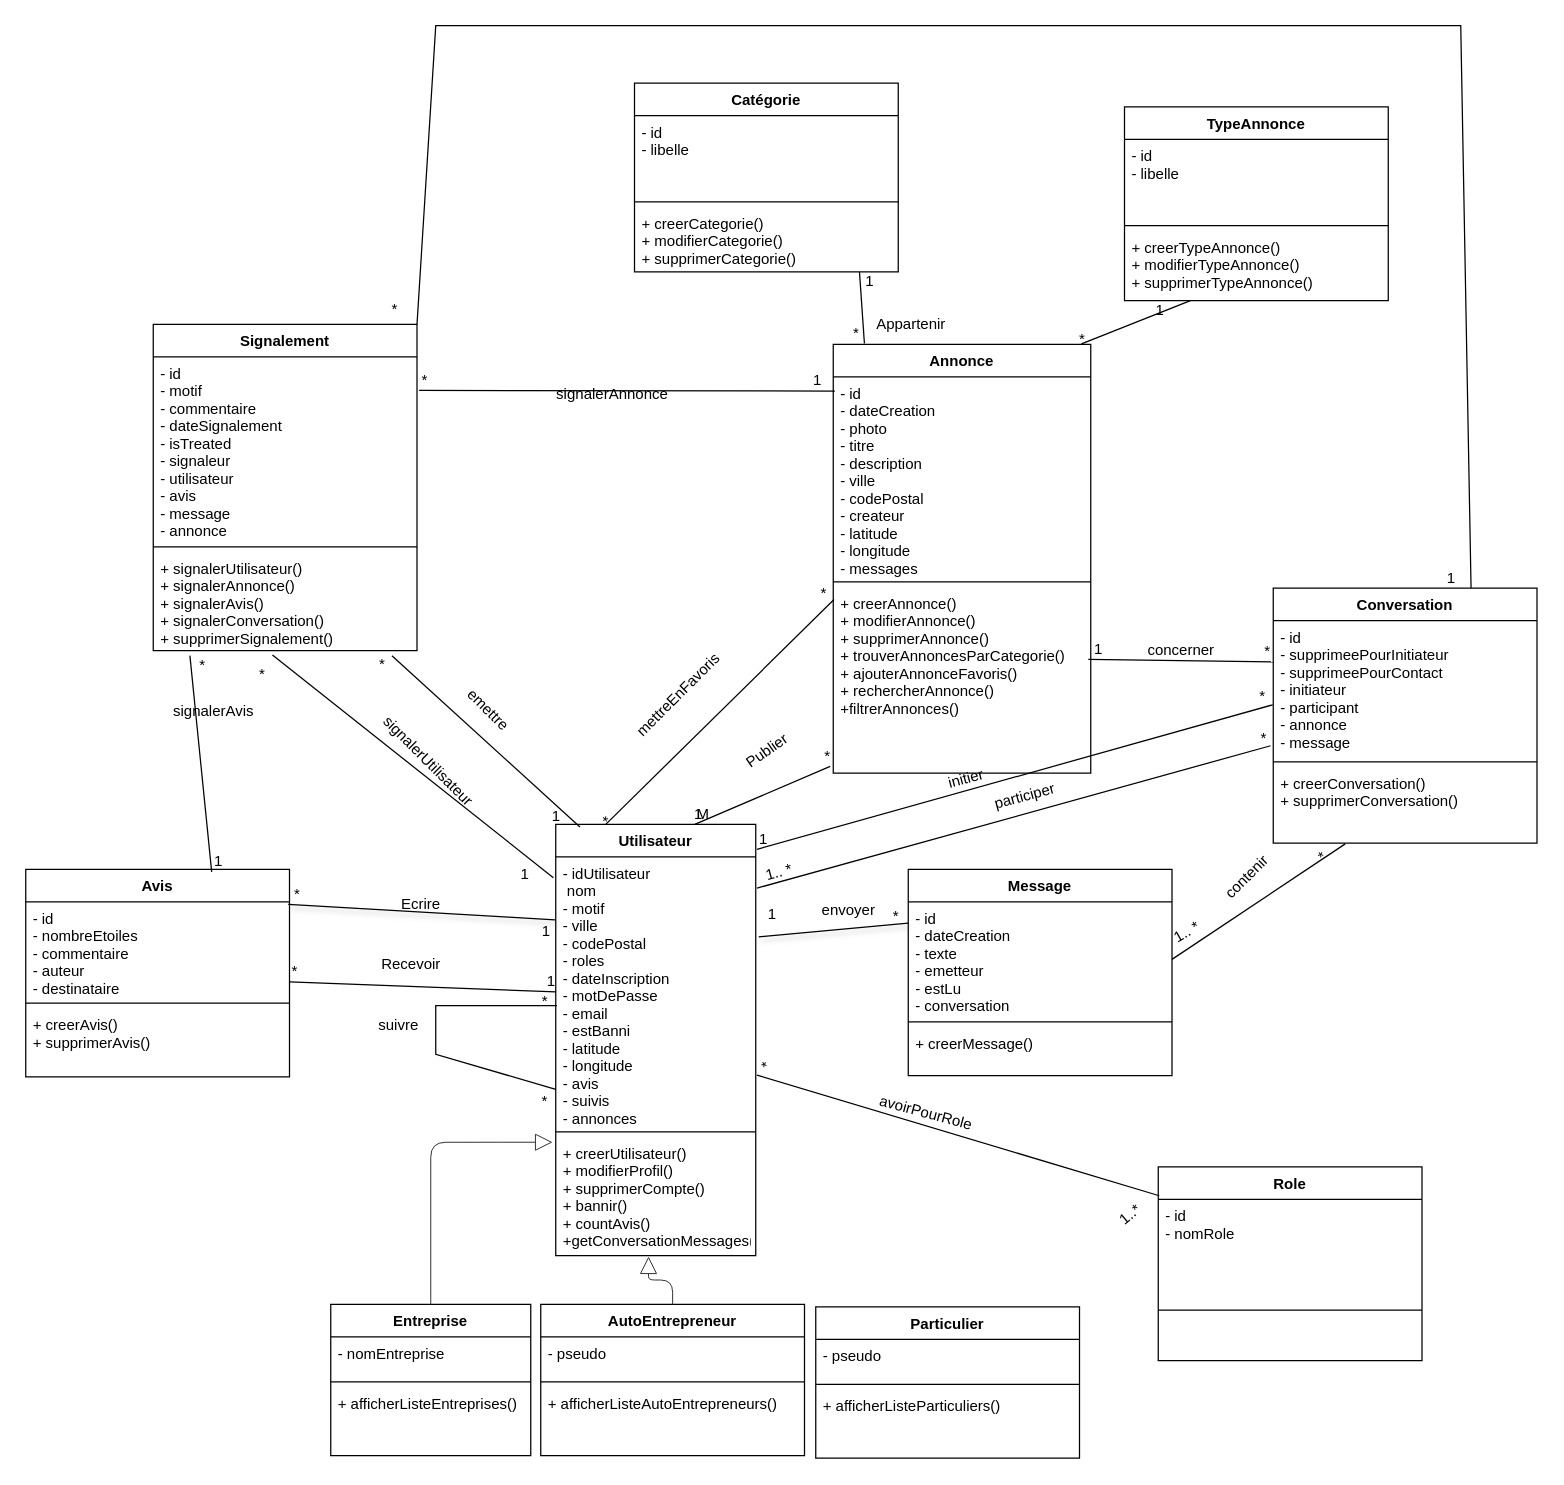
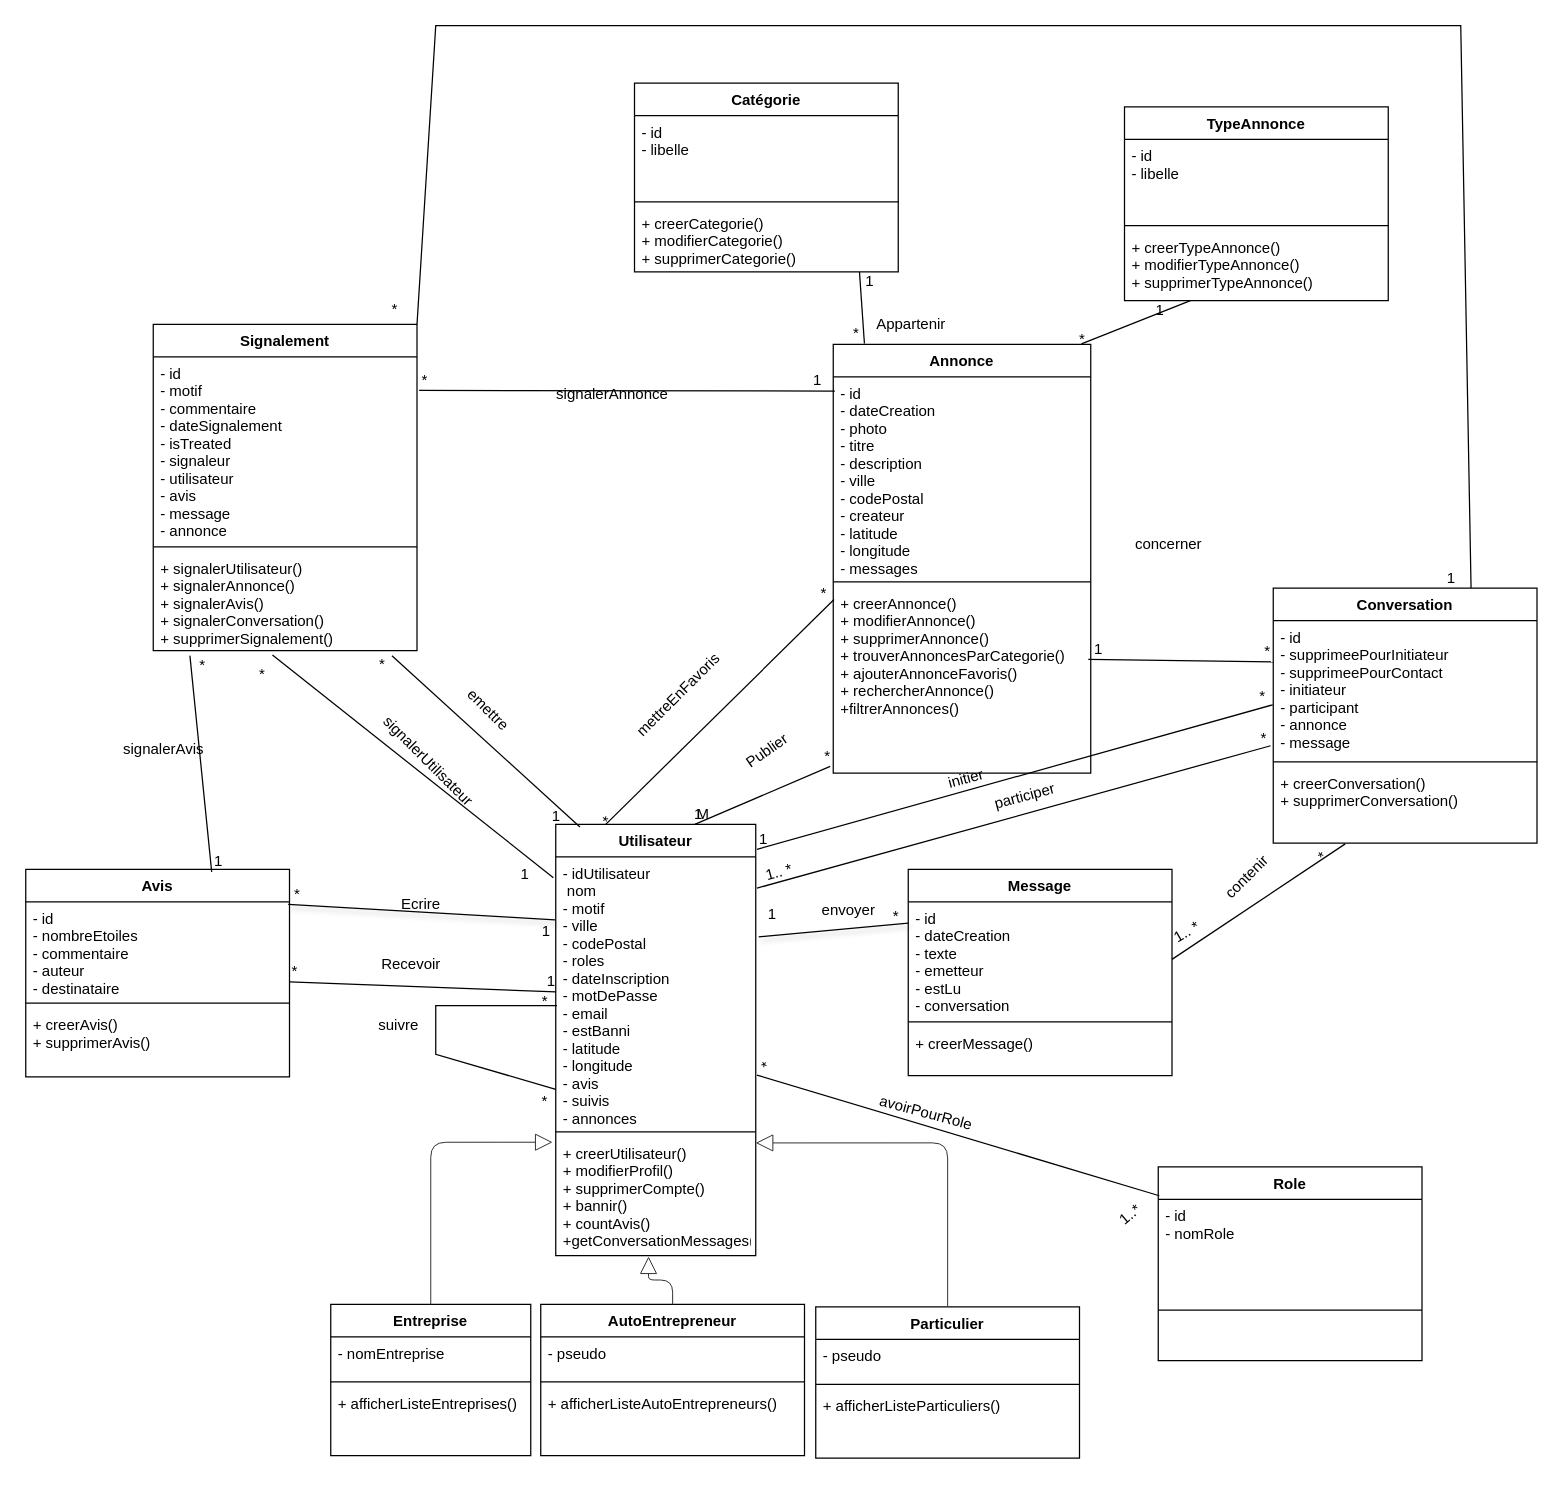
node "concerner": moved (1180, 651) -> (1168, 544)
node "signalerAvis": moved (213, 712) -> (163, 749)
edge "Particulier" -> "+ creerUtilisateur() + modifierProfil() + supprimerCompte() + bannir() + countAvis() +getConversationMessages()": added
